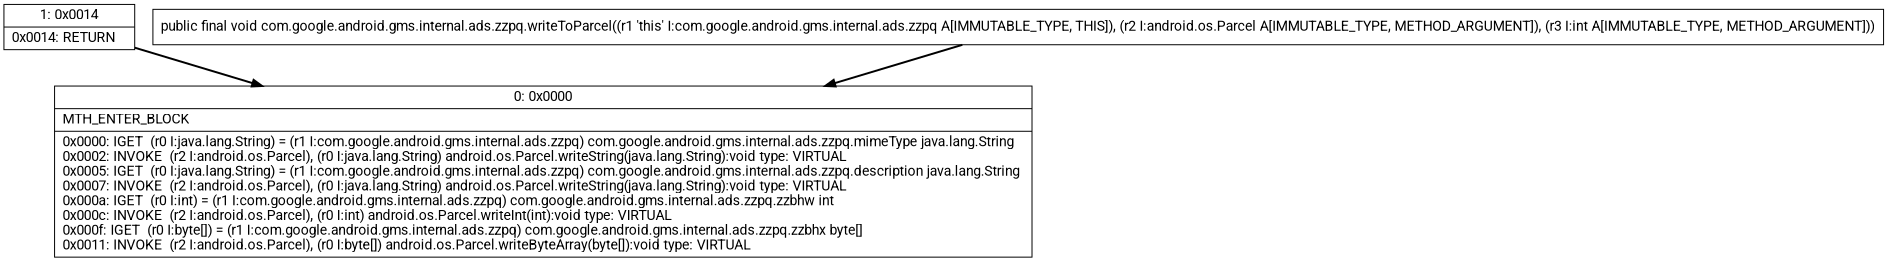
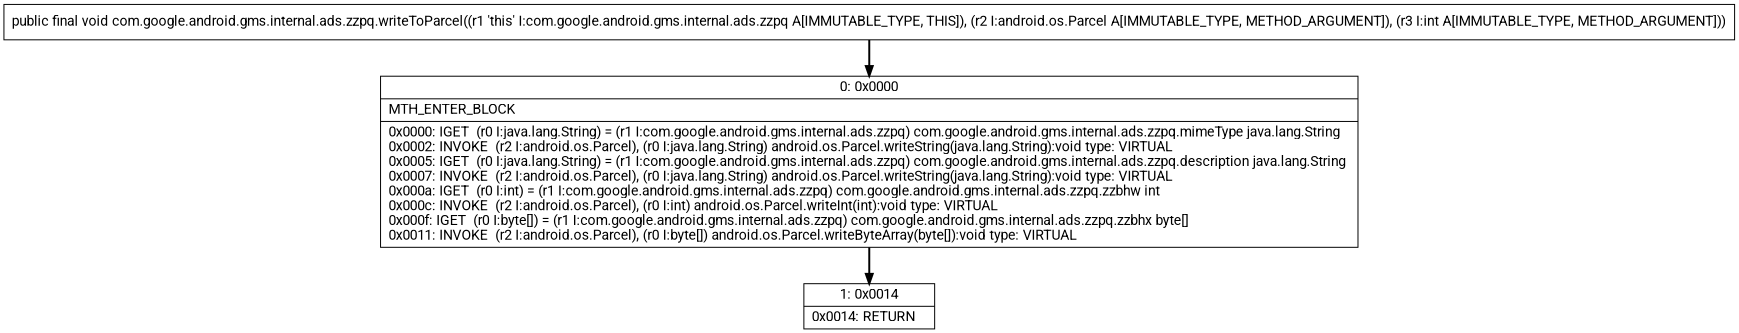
edge "1: 0x0014" -> "0: 0x0000": reversed
